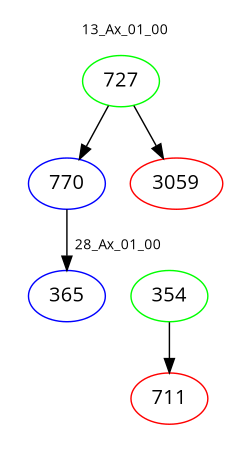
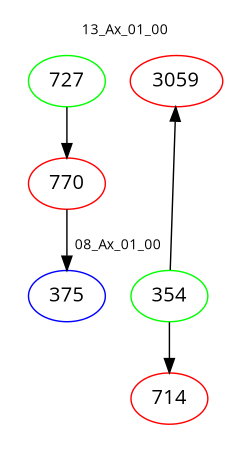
edge "727" -> "3059": now "354" -> "3059"
node "770": color blue -> red
cluster "28_Ax_01_00": label "28_Ax_01_00" -> "08_Ax_01_00"
node "365": label "365" -> "375"
node "711": label "711" -> "714"
